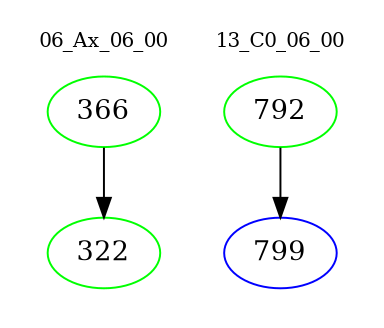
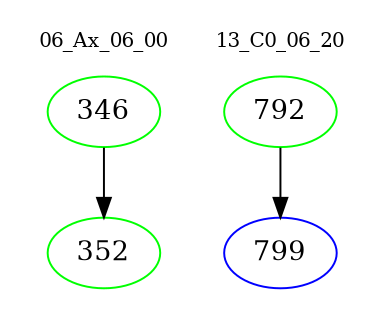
cluster "13_C0_06_00": label "13_C0_06_00" -> "13_C0_06_20"
node "366": label "366" -> "346"
node "322": label "322" -> "352"
